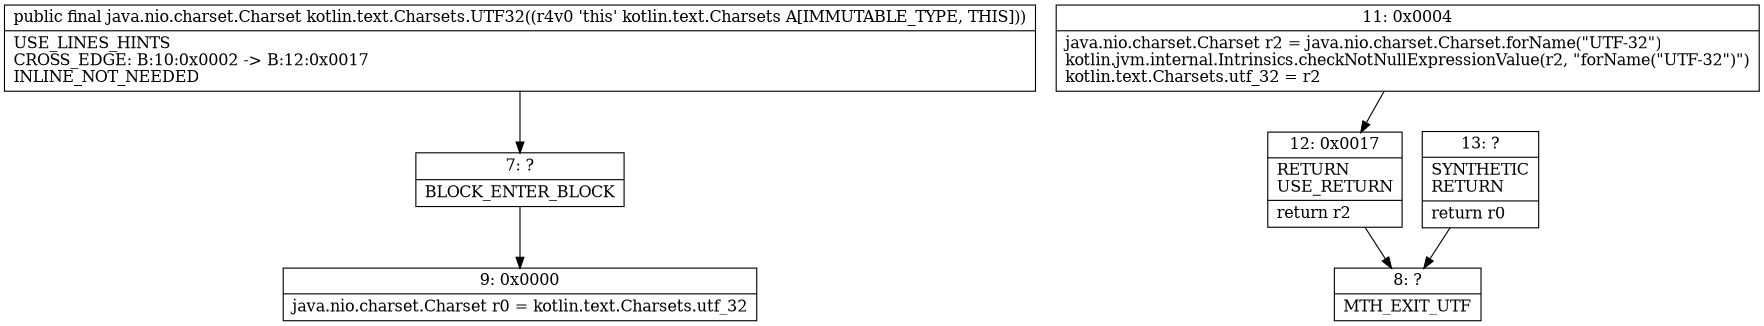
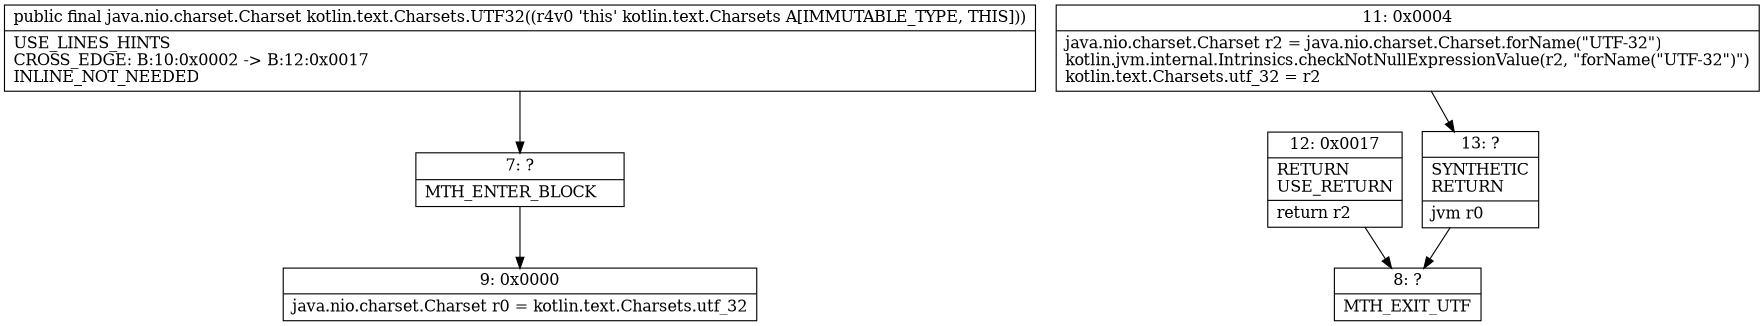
edge "11: 0x0004" -> "12: 0x0017": now "11: 0x0004" -> "13: ?"
node "7: ?": text "BLOCK_ENTER_BLOCK" -> "MTH_ENTER_BLOCK"
node "13: ?": text "return r0" -> "jvm r0"
